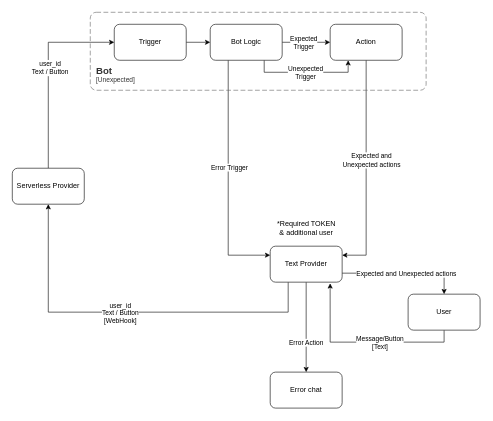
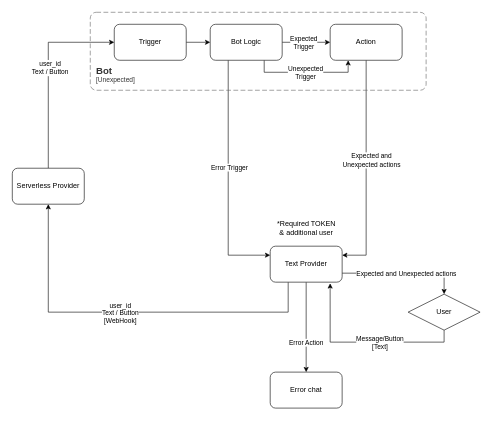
node "User": shape rounded rectangle -> diamond
